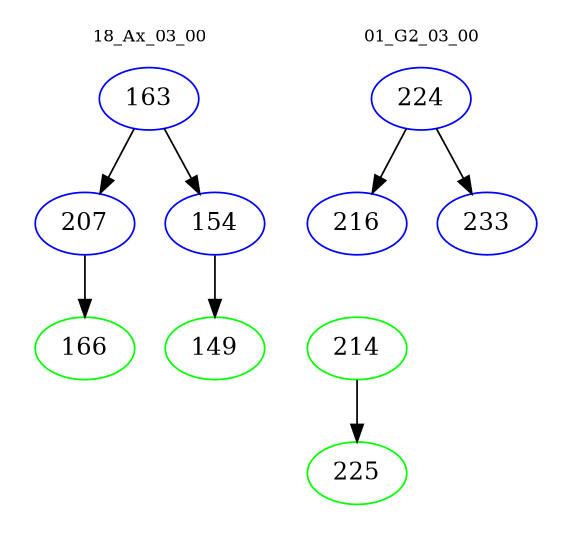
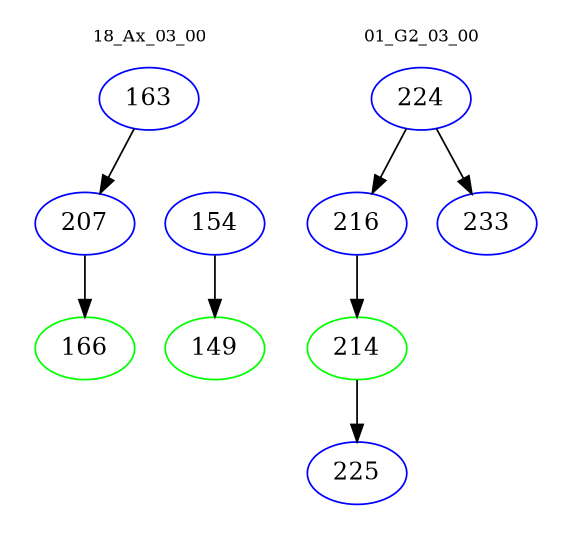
edge "163" -> "154": removed
edge "216" -> "214": added
node "225": color green -> blue
